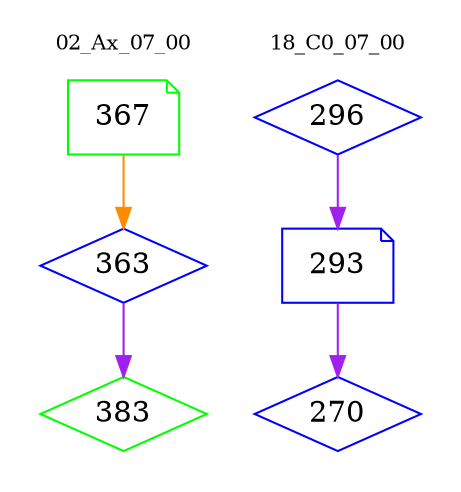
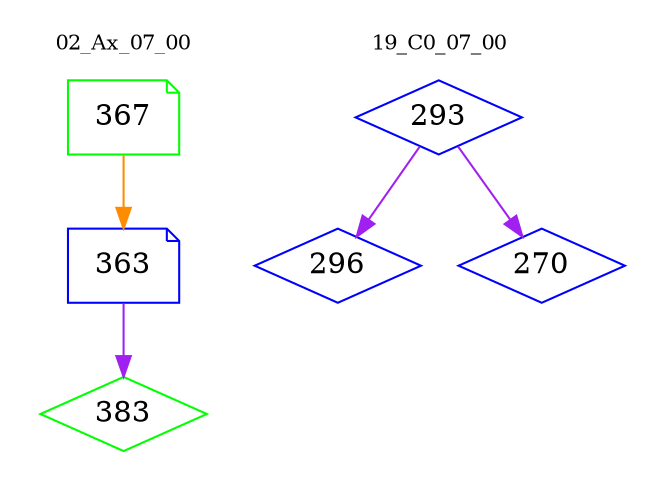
cluster "18_C0_07_00": label "18_C0_07_00" -> "19_C0_07_00"
edge "296" -> "293": reversed
node "363": shape diamond -> note
node "293": shape note -> diamond
